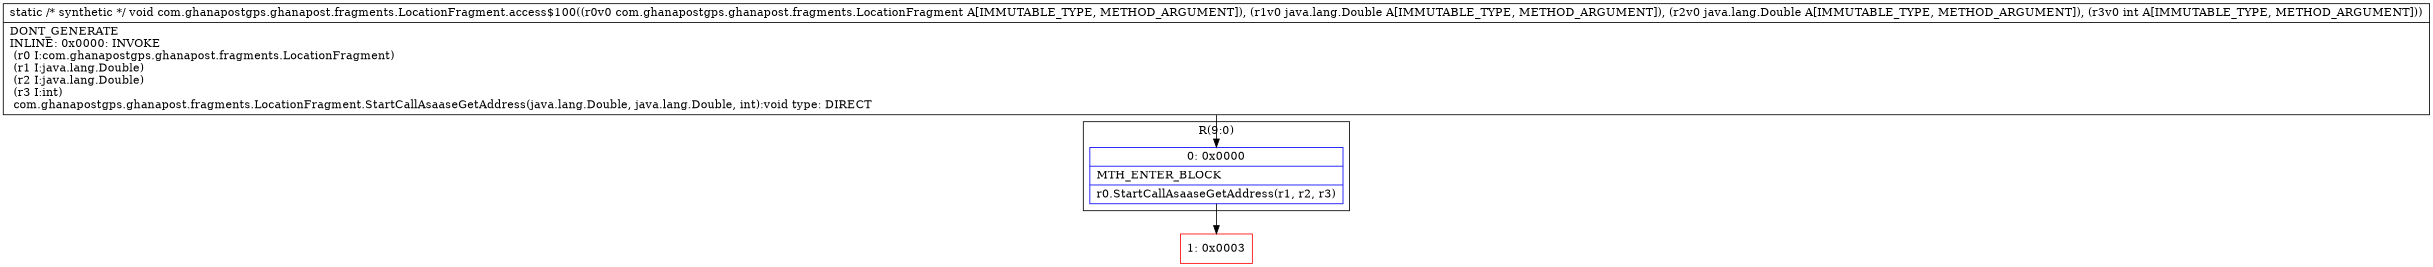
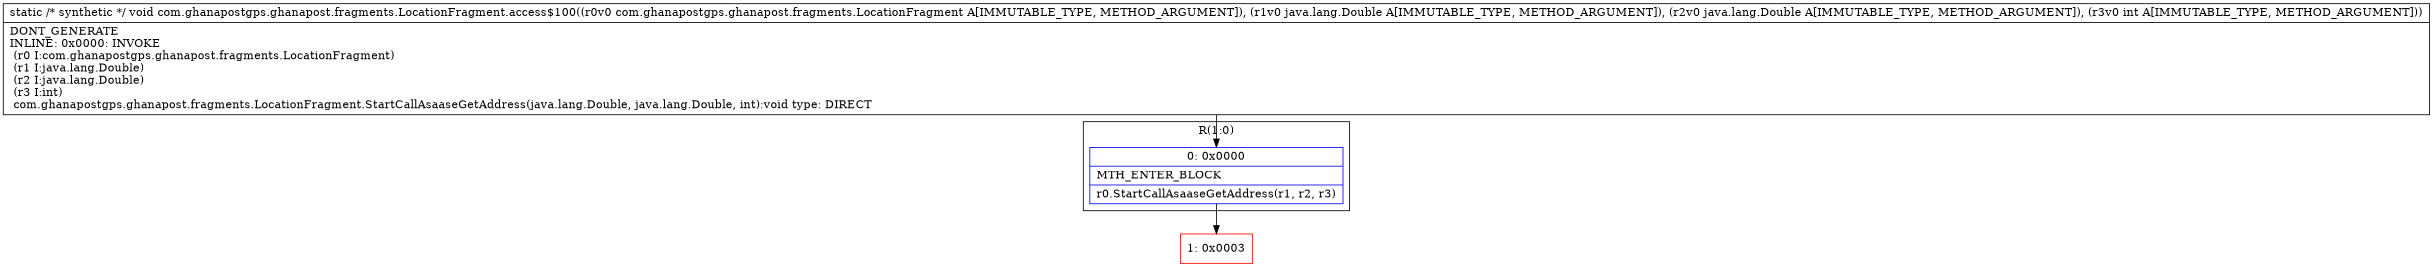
cluster "R(9:0)": label "R(9:0)" -> "R(1:0)"
